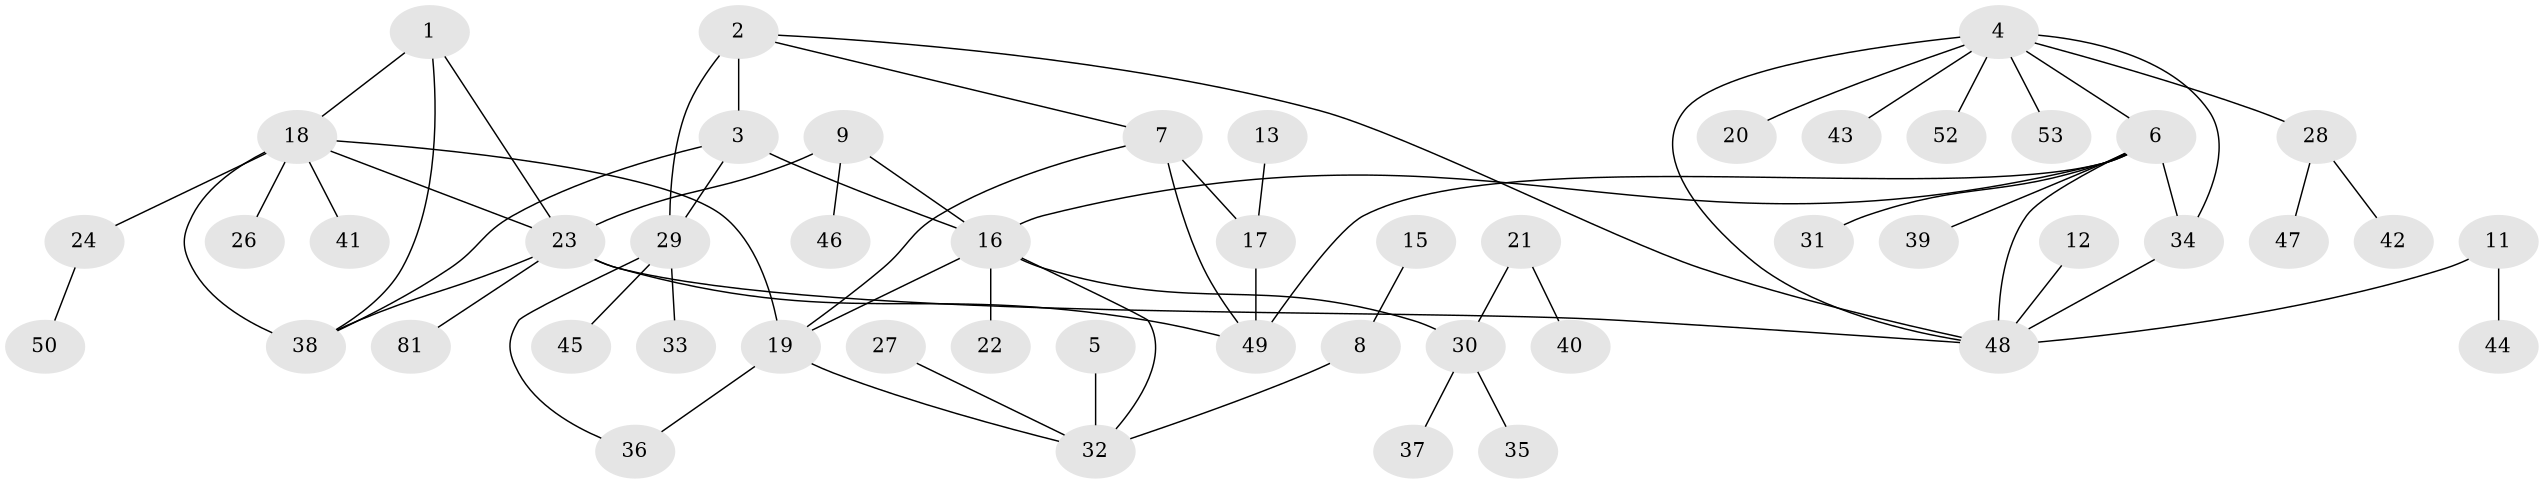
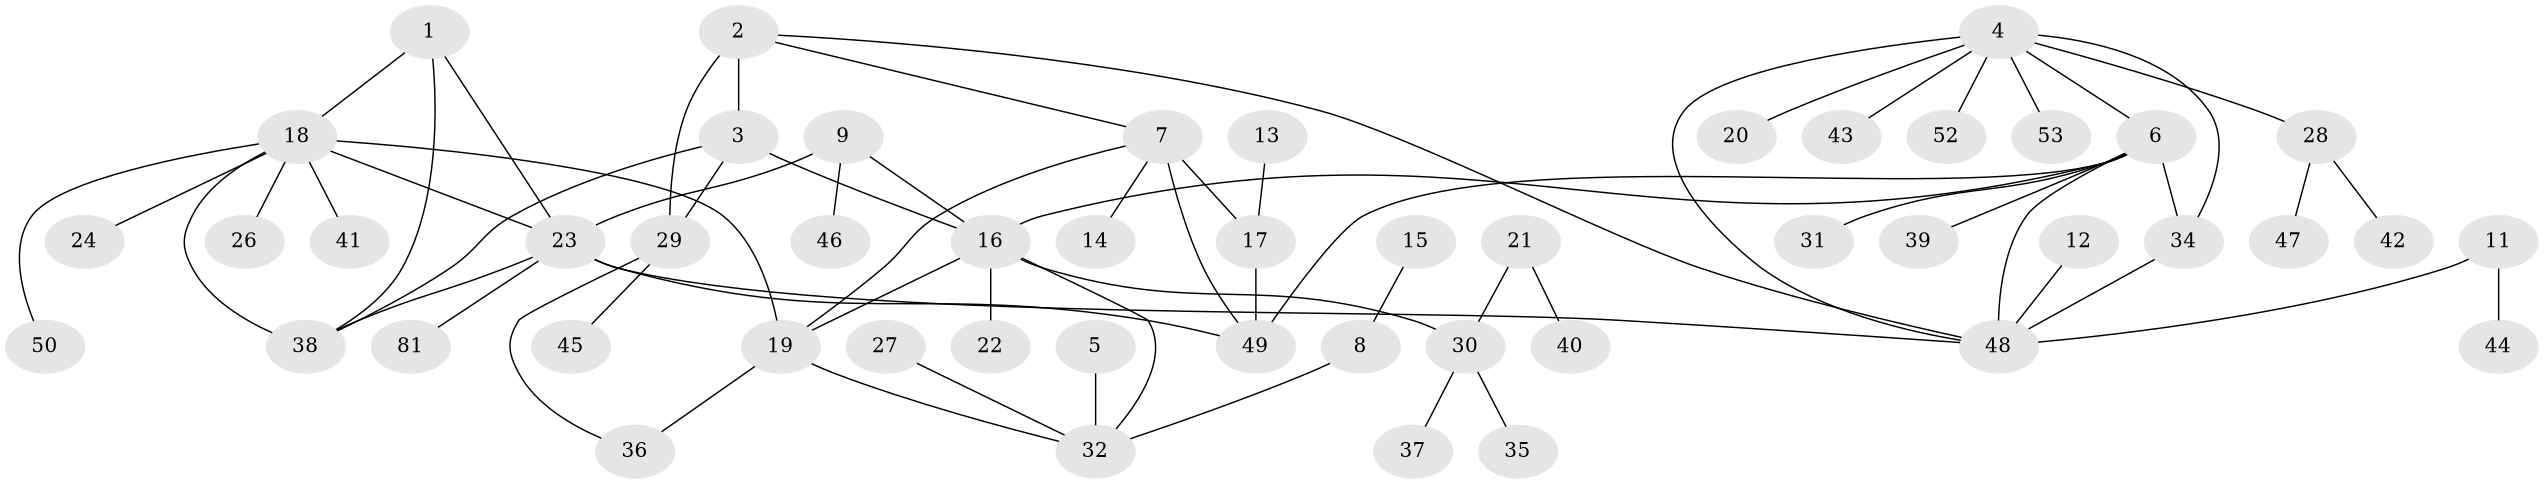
node "14": added
edge "24" -- "50": now "18" -- "50"
node "33": removed
